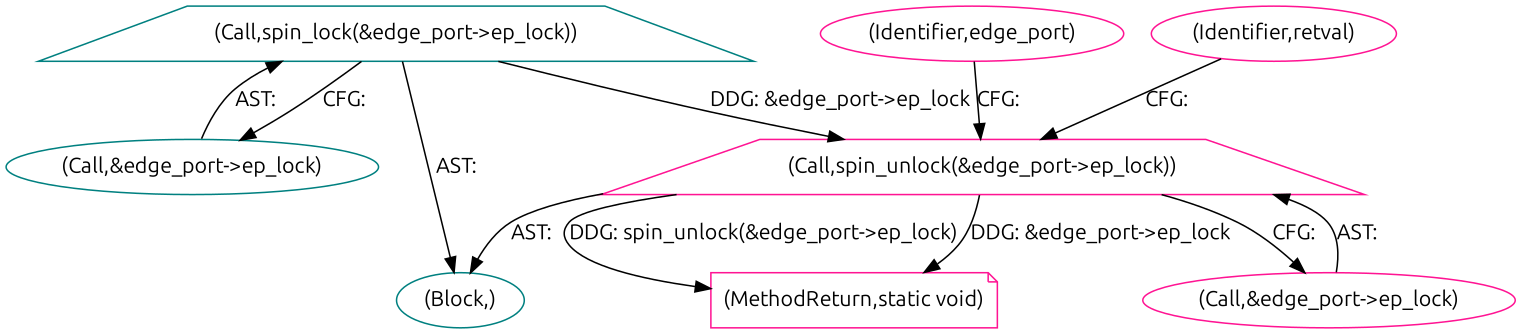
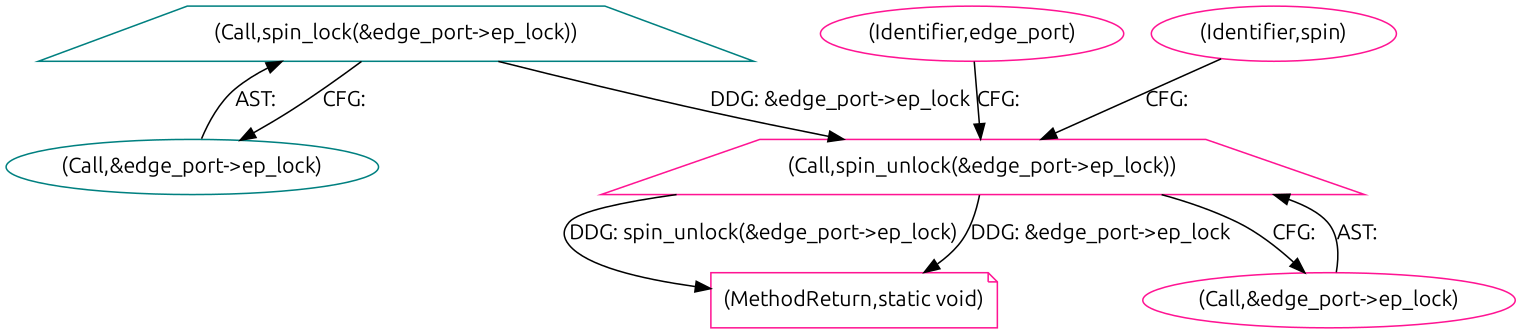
node "(Identifier,retval)": label "(Identifier,retval)" -> "(Identifier,spin)"
node "(Block,)": removed
